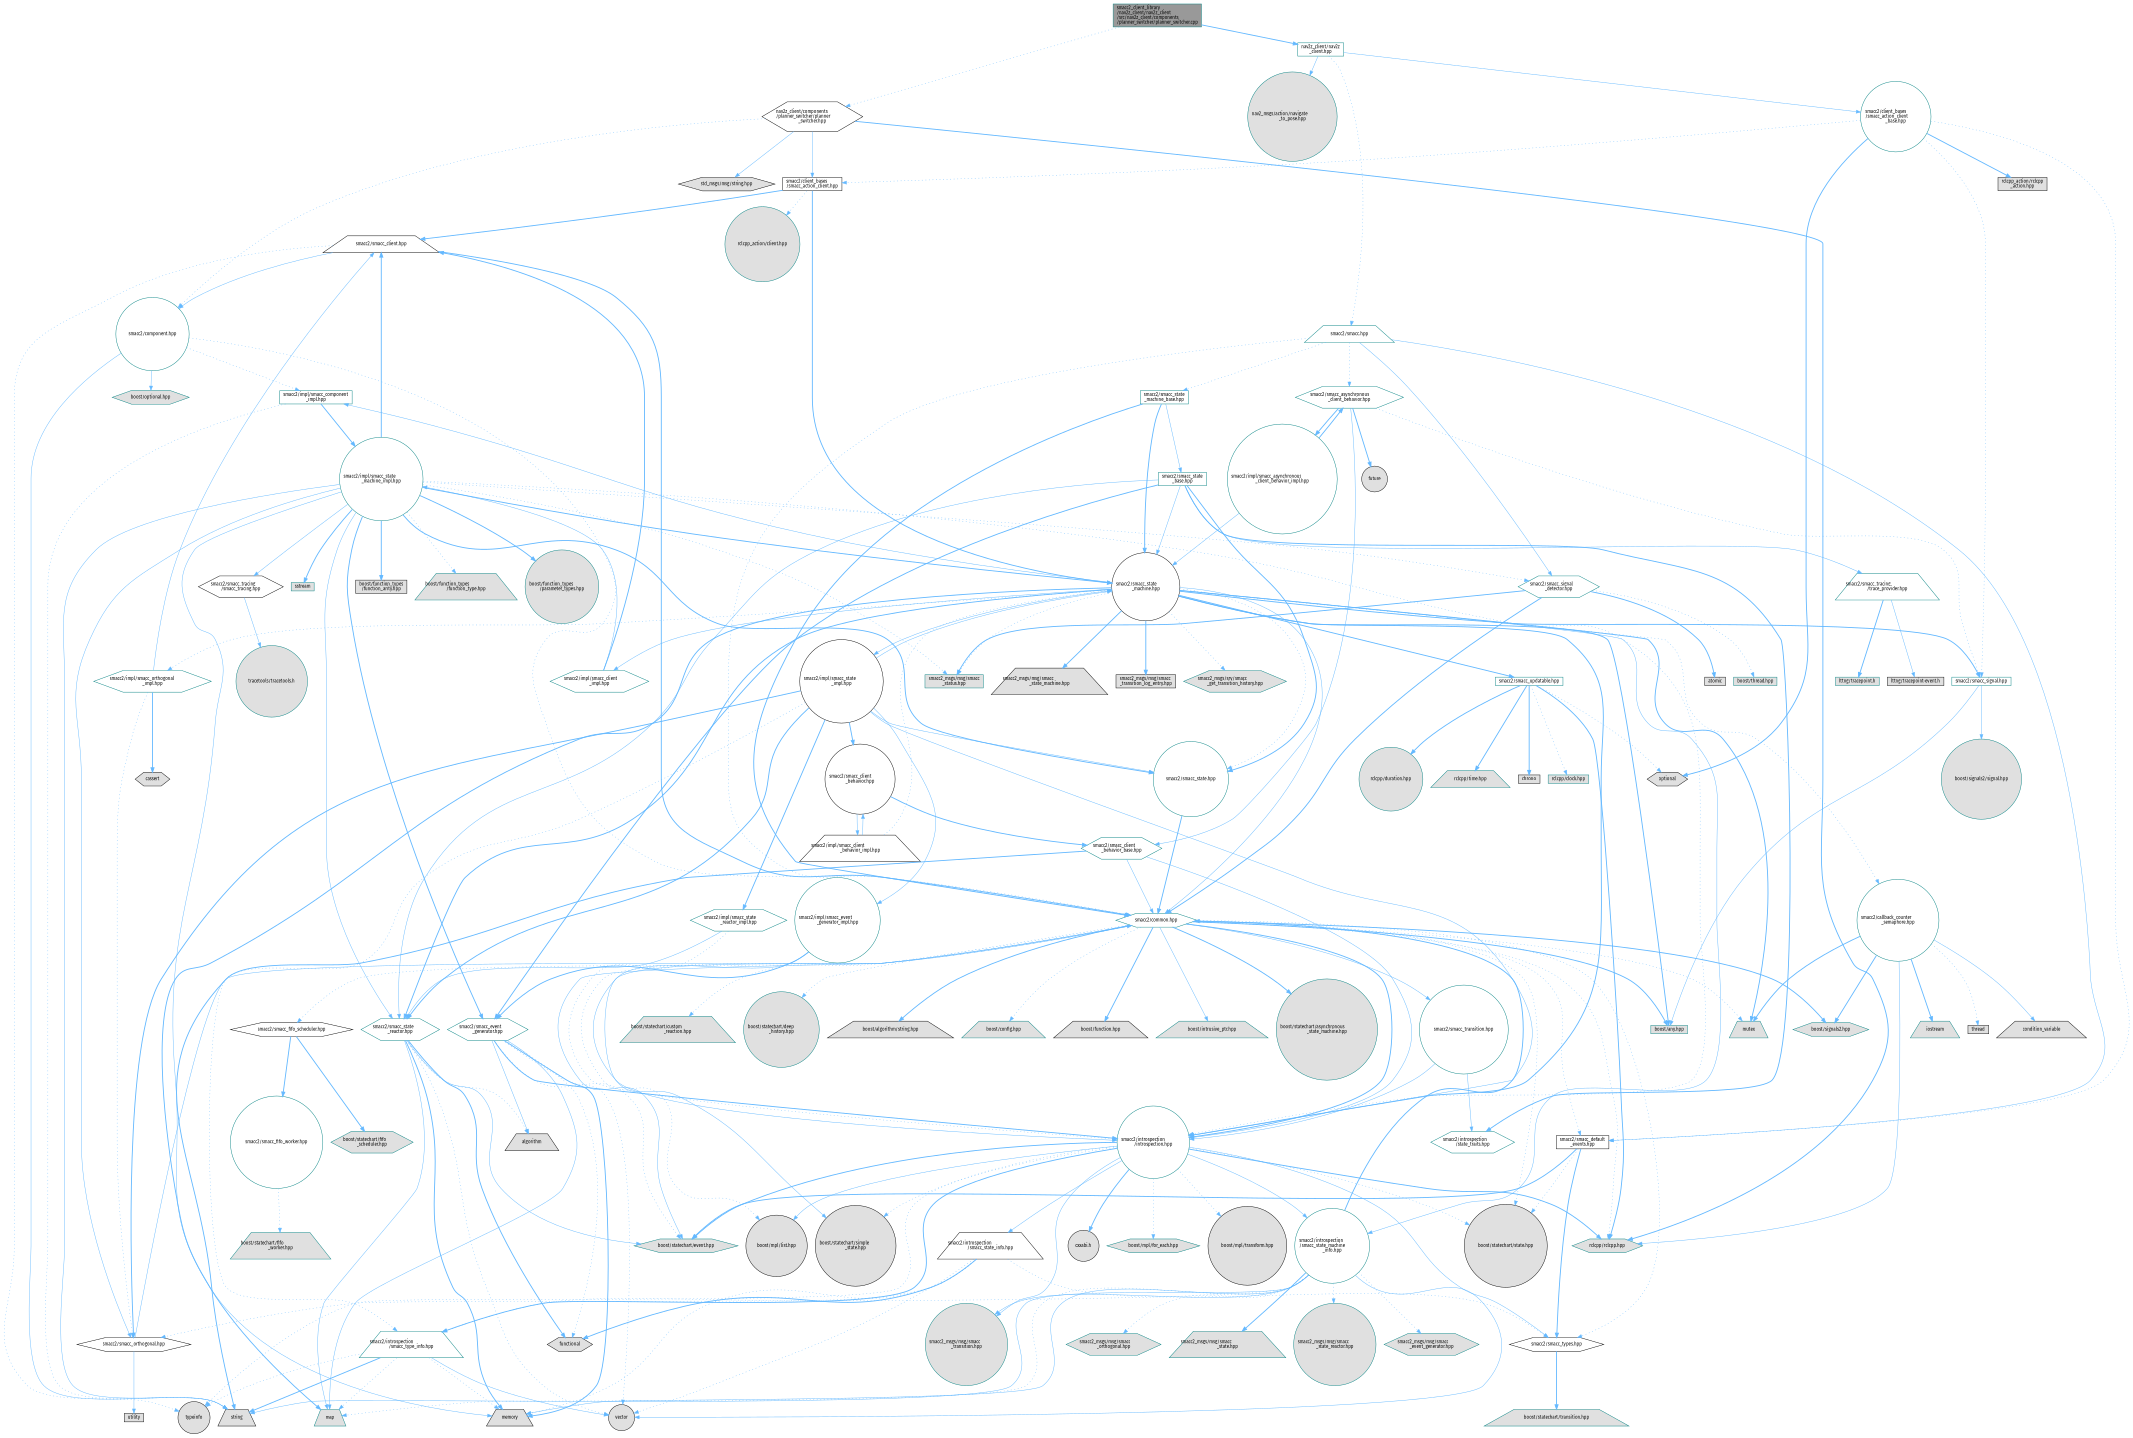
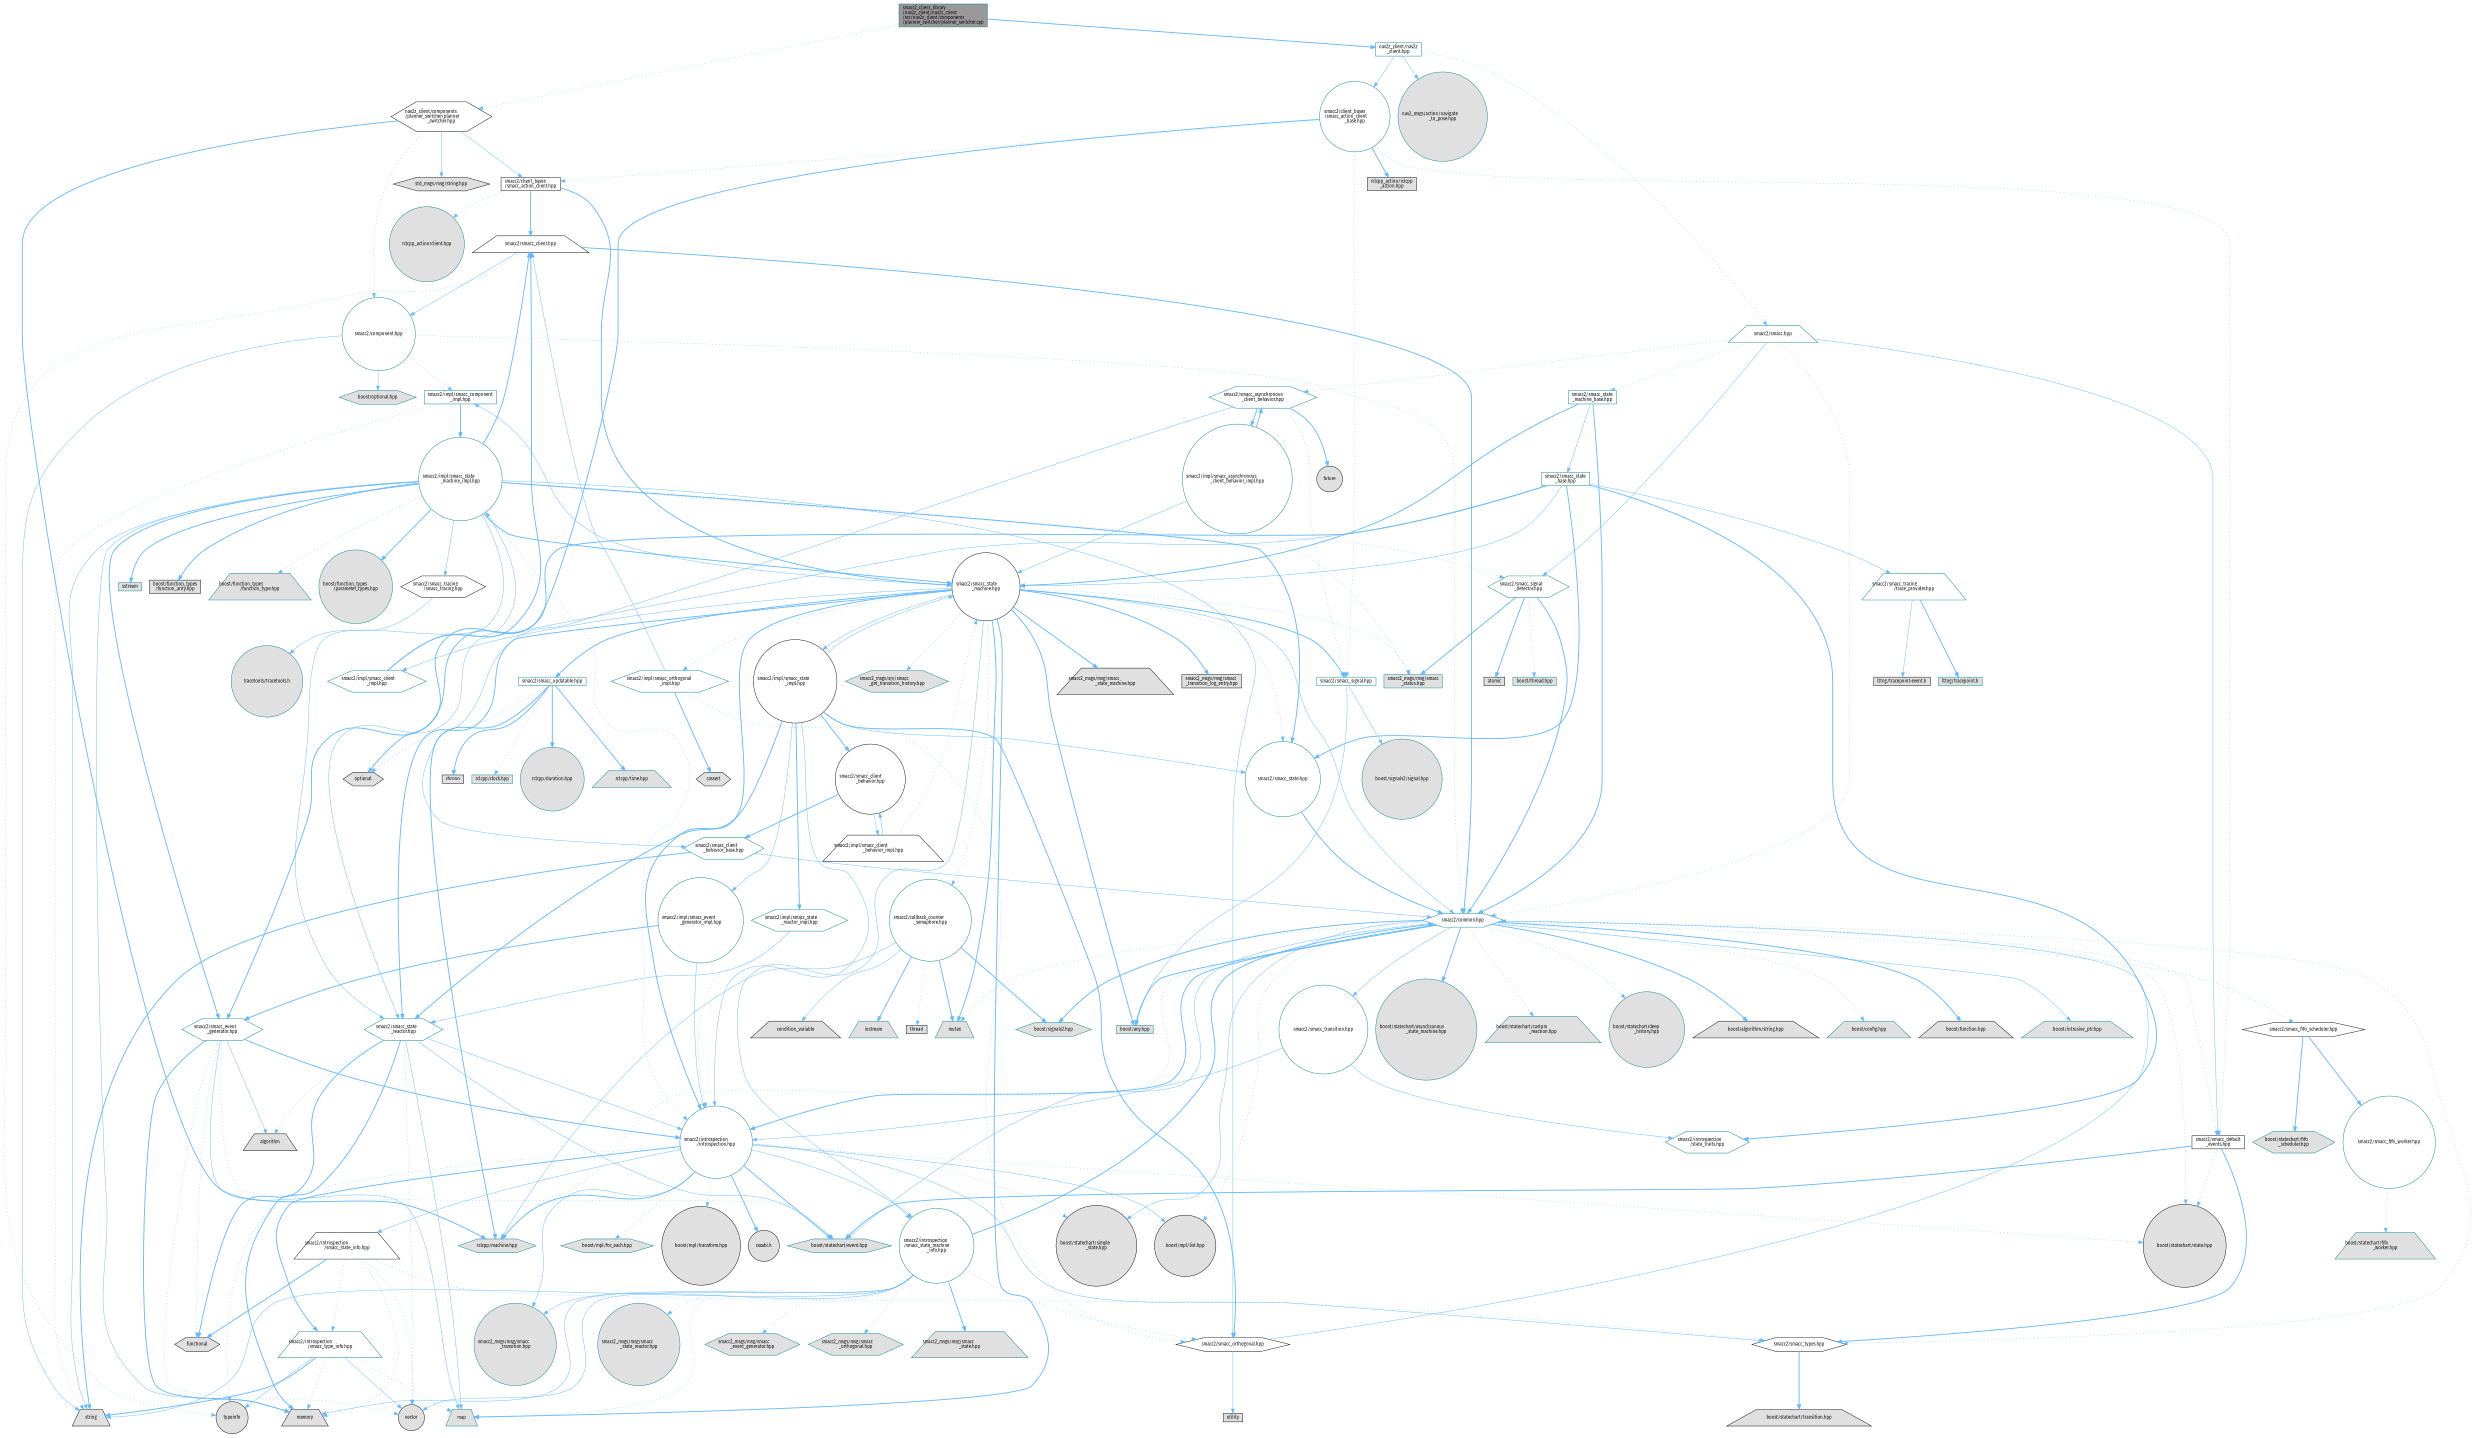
edge "smacc2/impl/smacc_state _impl.hpp" -> "smacc2/introspection /smacc_type_info.hpp": removed
edge "smacc2/smacc_client _behavior_base.hpp" -> "smacc2/introspection /introspection.hpp": now "smacc2/smacc_state _reactor.hpp" -> "smacc2/introspection /introspection.hpp"
node "rclcpp/rclcpp.hpp": label "rclcpp/rclcpp.hpp" -> "rclcpp/machine.hpp"
edge "smacc2/introspection /smacc_type_info.hpp" -> "typeinfo": style dotted -> solid
node "boost/statechart/transition.hpp": color teal -> black
